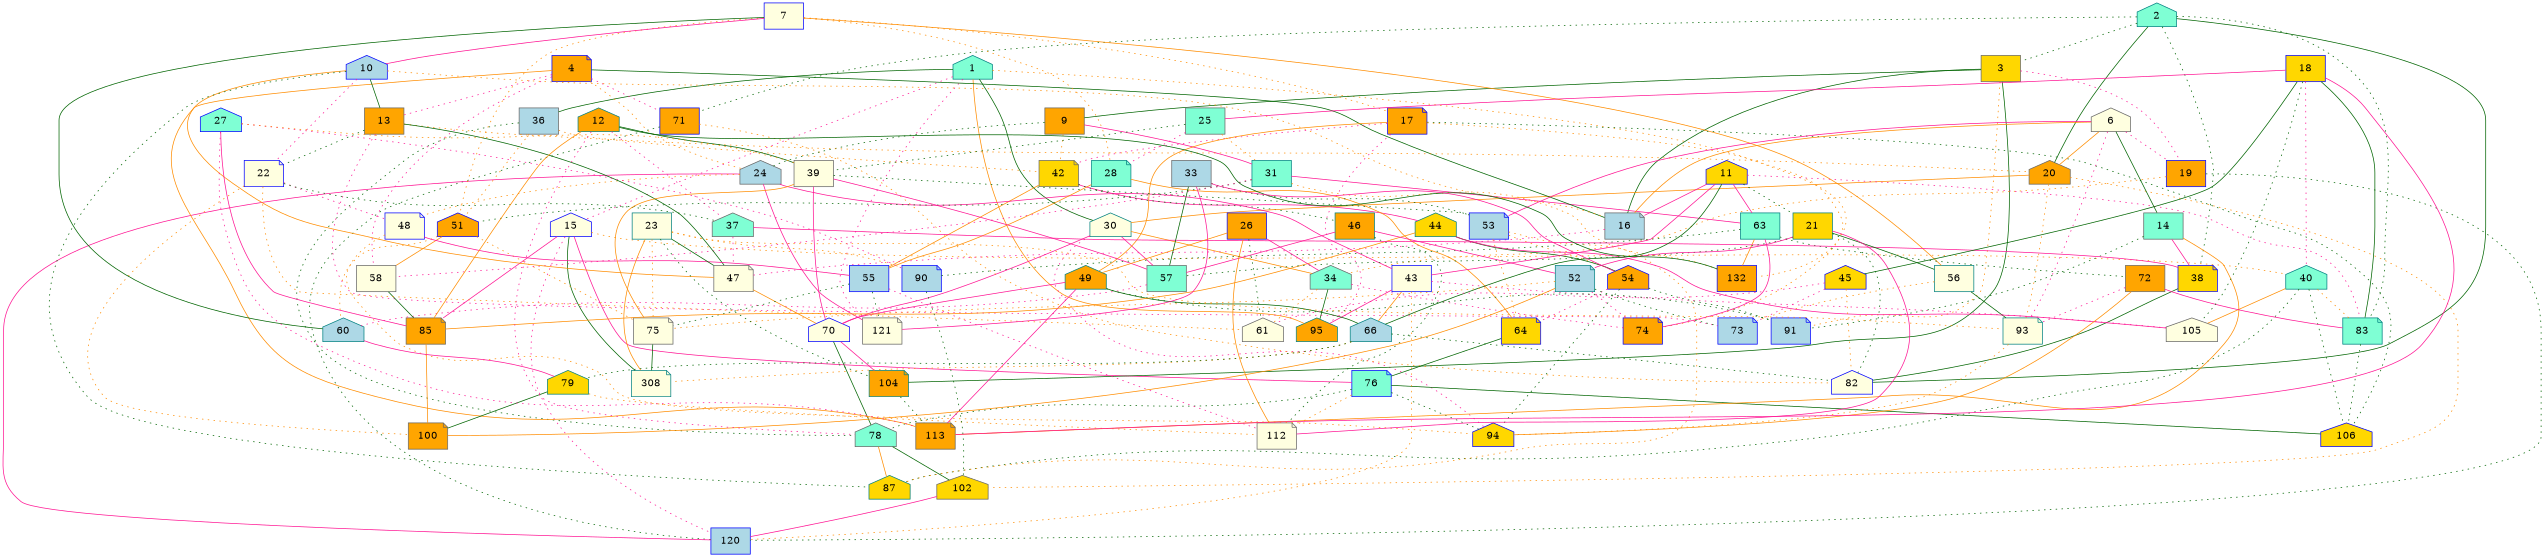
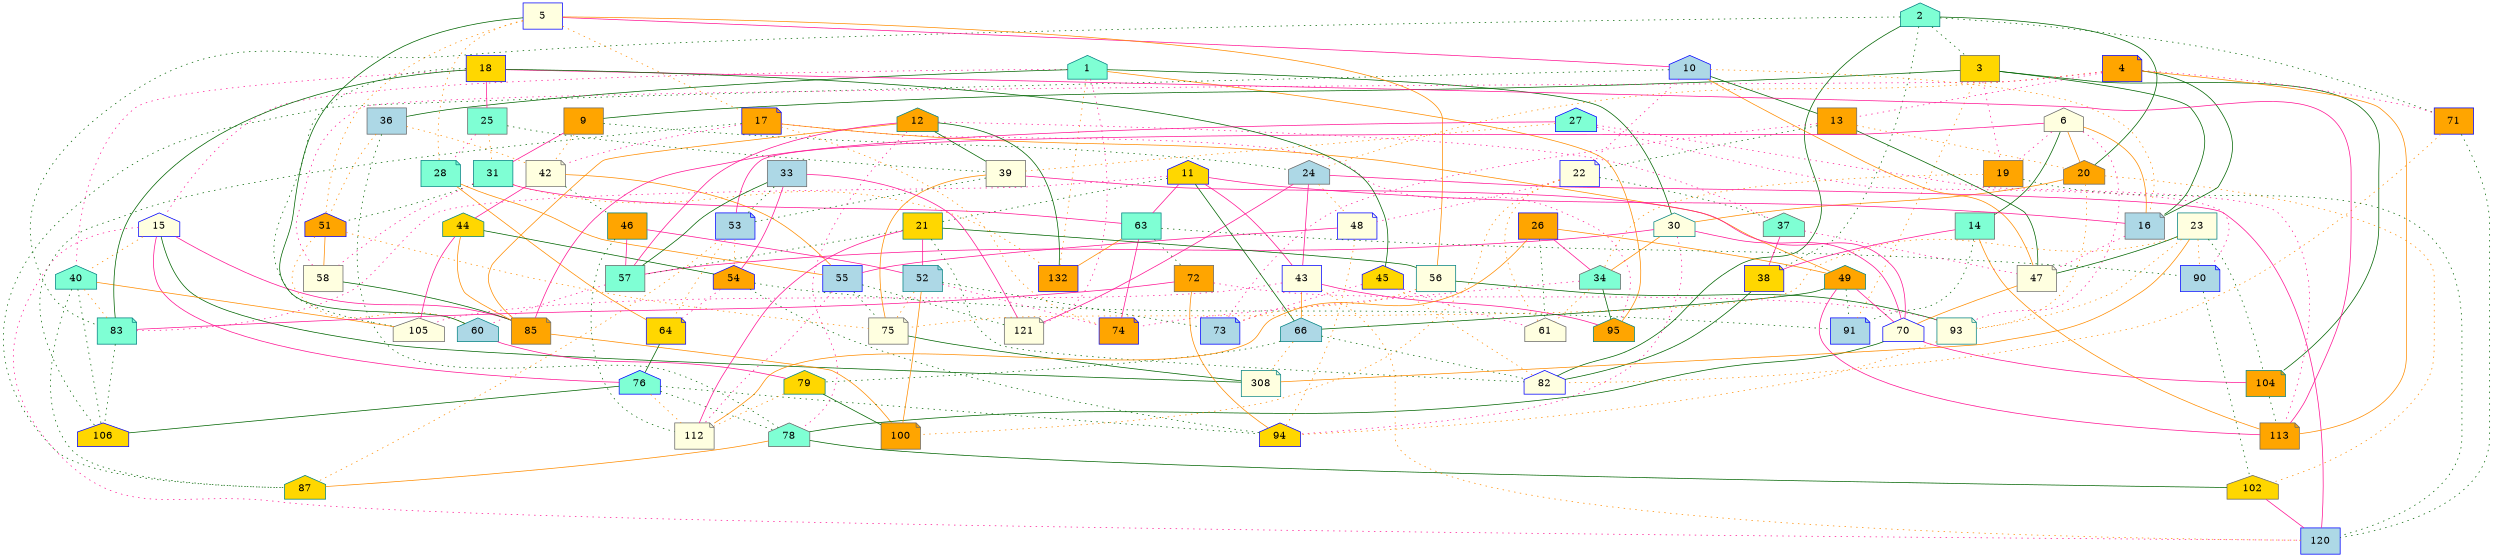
node "7": label "7" -> "5"
node "42": fillcolor gold -> lightyellow
node "19": color blue -> gray40
edge "39" -- "57": now "12" -- "57"
node "76": shape note -> house
